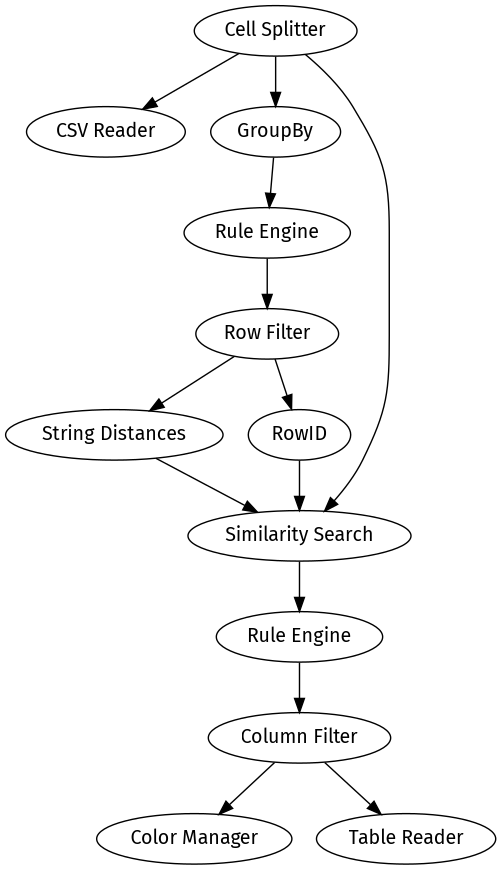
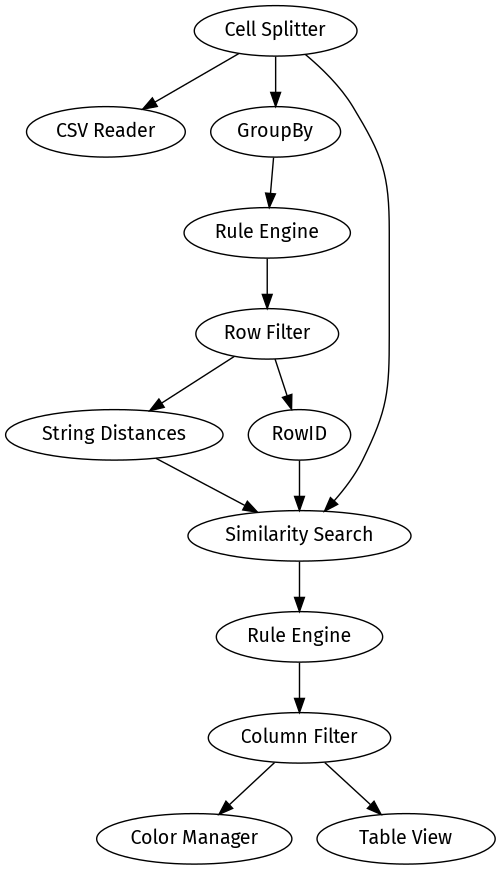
node "Table Reader": label "Table Reader" -> "Table View"
